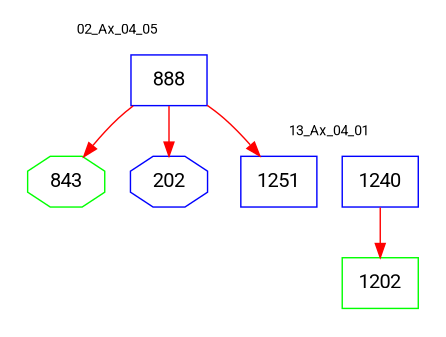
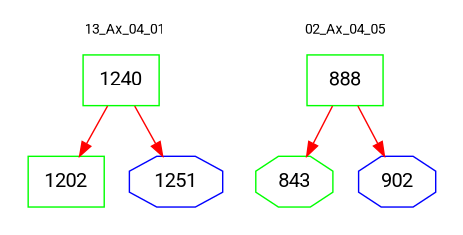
node "888": color blue -> green
edge "888" -> "1251": now "1240" -> "1251"
node "202": label "202" -> "902"
node "1251": shape box -> octagon
node "1240": color blue -> green
